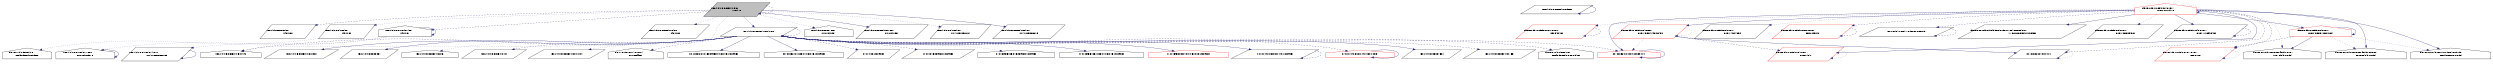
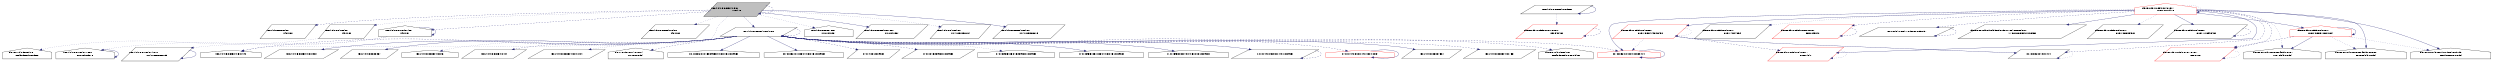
edge "django.db.models.sql.query. Query.combine" -> "django.db.models.query.Query Set.distinct": now "neo4j.time.DateTime.date" -> "django.db.models.query.Query Set.distinct"
node "django.db.models.utils.query. Query.unref_alias": label "django.db.models.utils.query. Query.unref_alias" -> "django.db.models.sql.query. Query.unref_alias"
node "pip._vendor.toml.tz.Toml Tz.utcoffset": label "pip._vendor.toml.tz.Toml Tz.utcoffset" -> "pip._vendor.toml.tz.Toml Tz.neomodel"
node "pytz.reference.USTimeZone.utcoffset": color red -> black
